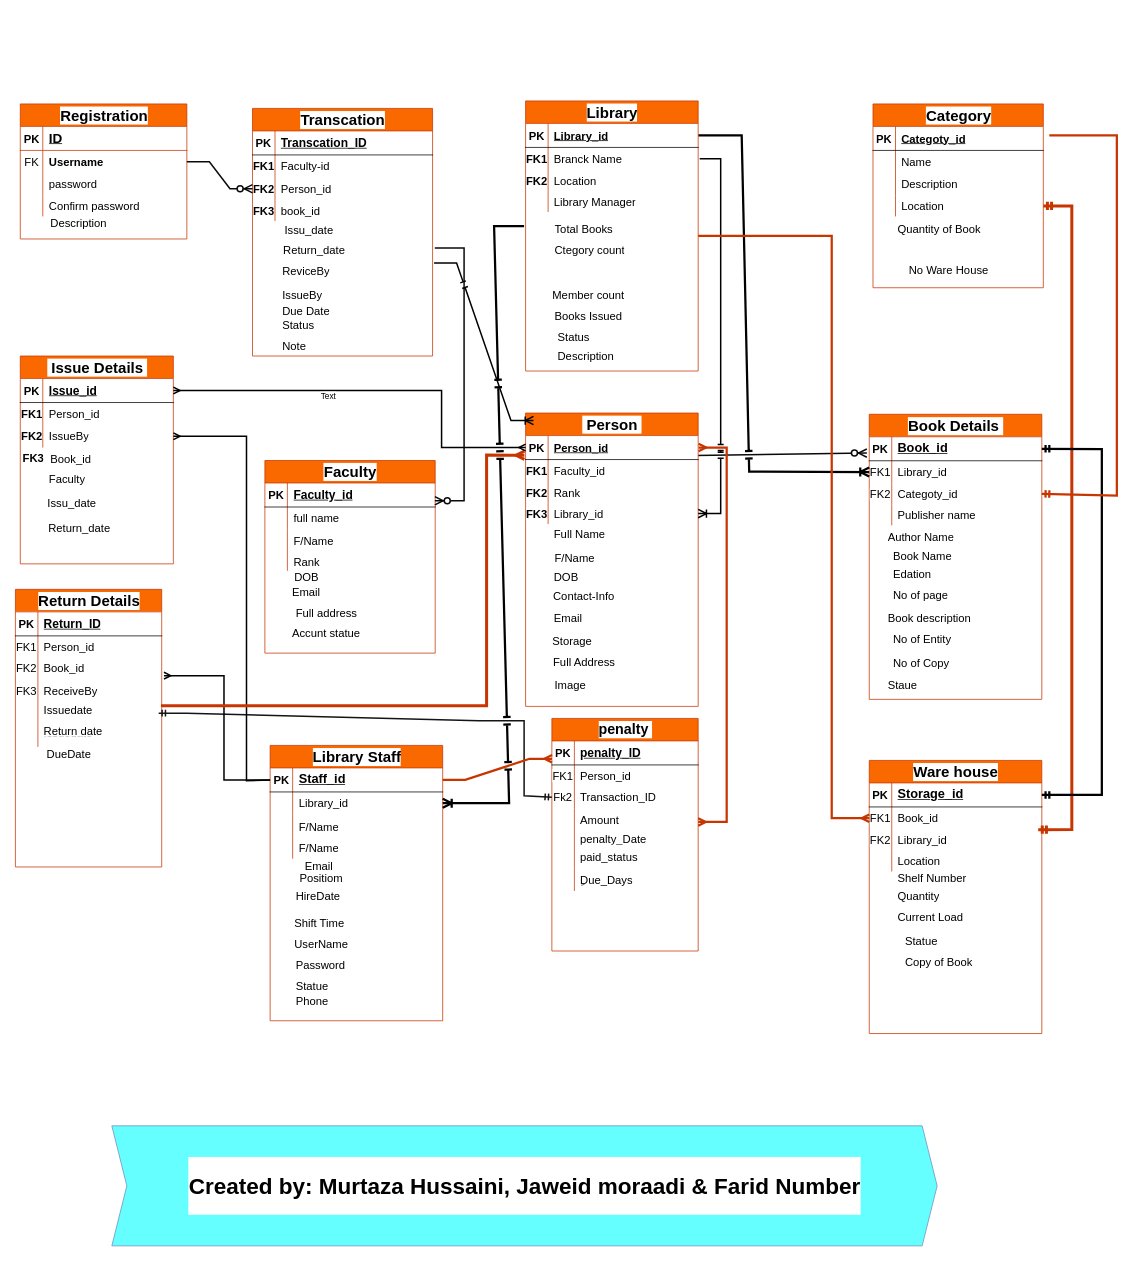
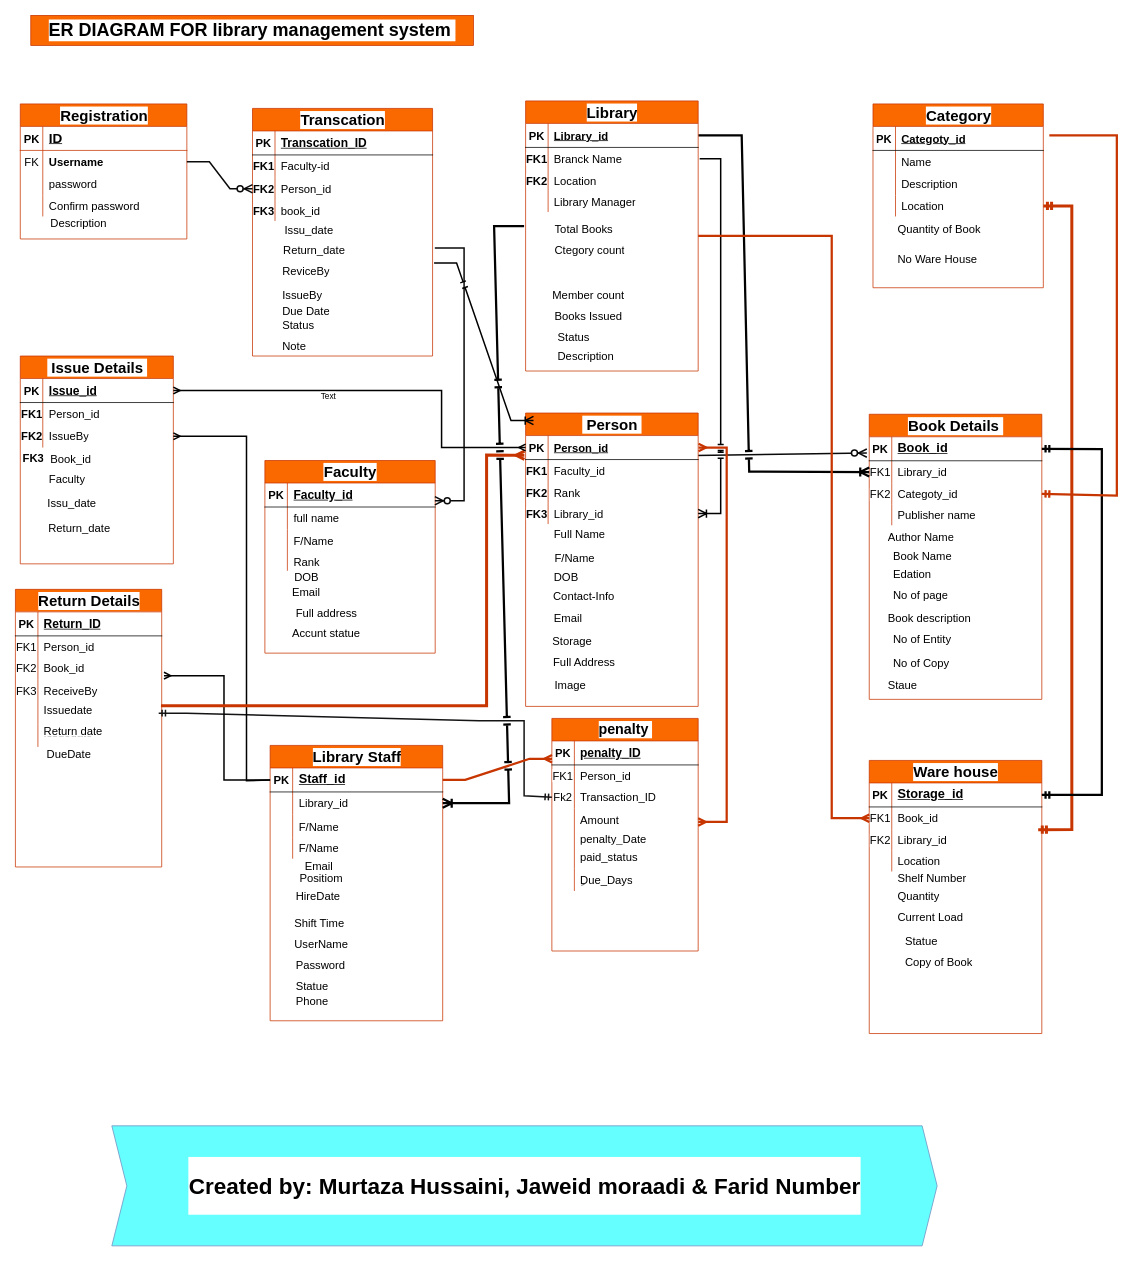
node "ER DIAGRAM FOR library management system": added
node "No Ware House": moved (969, 270) -> (958, 258)
